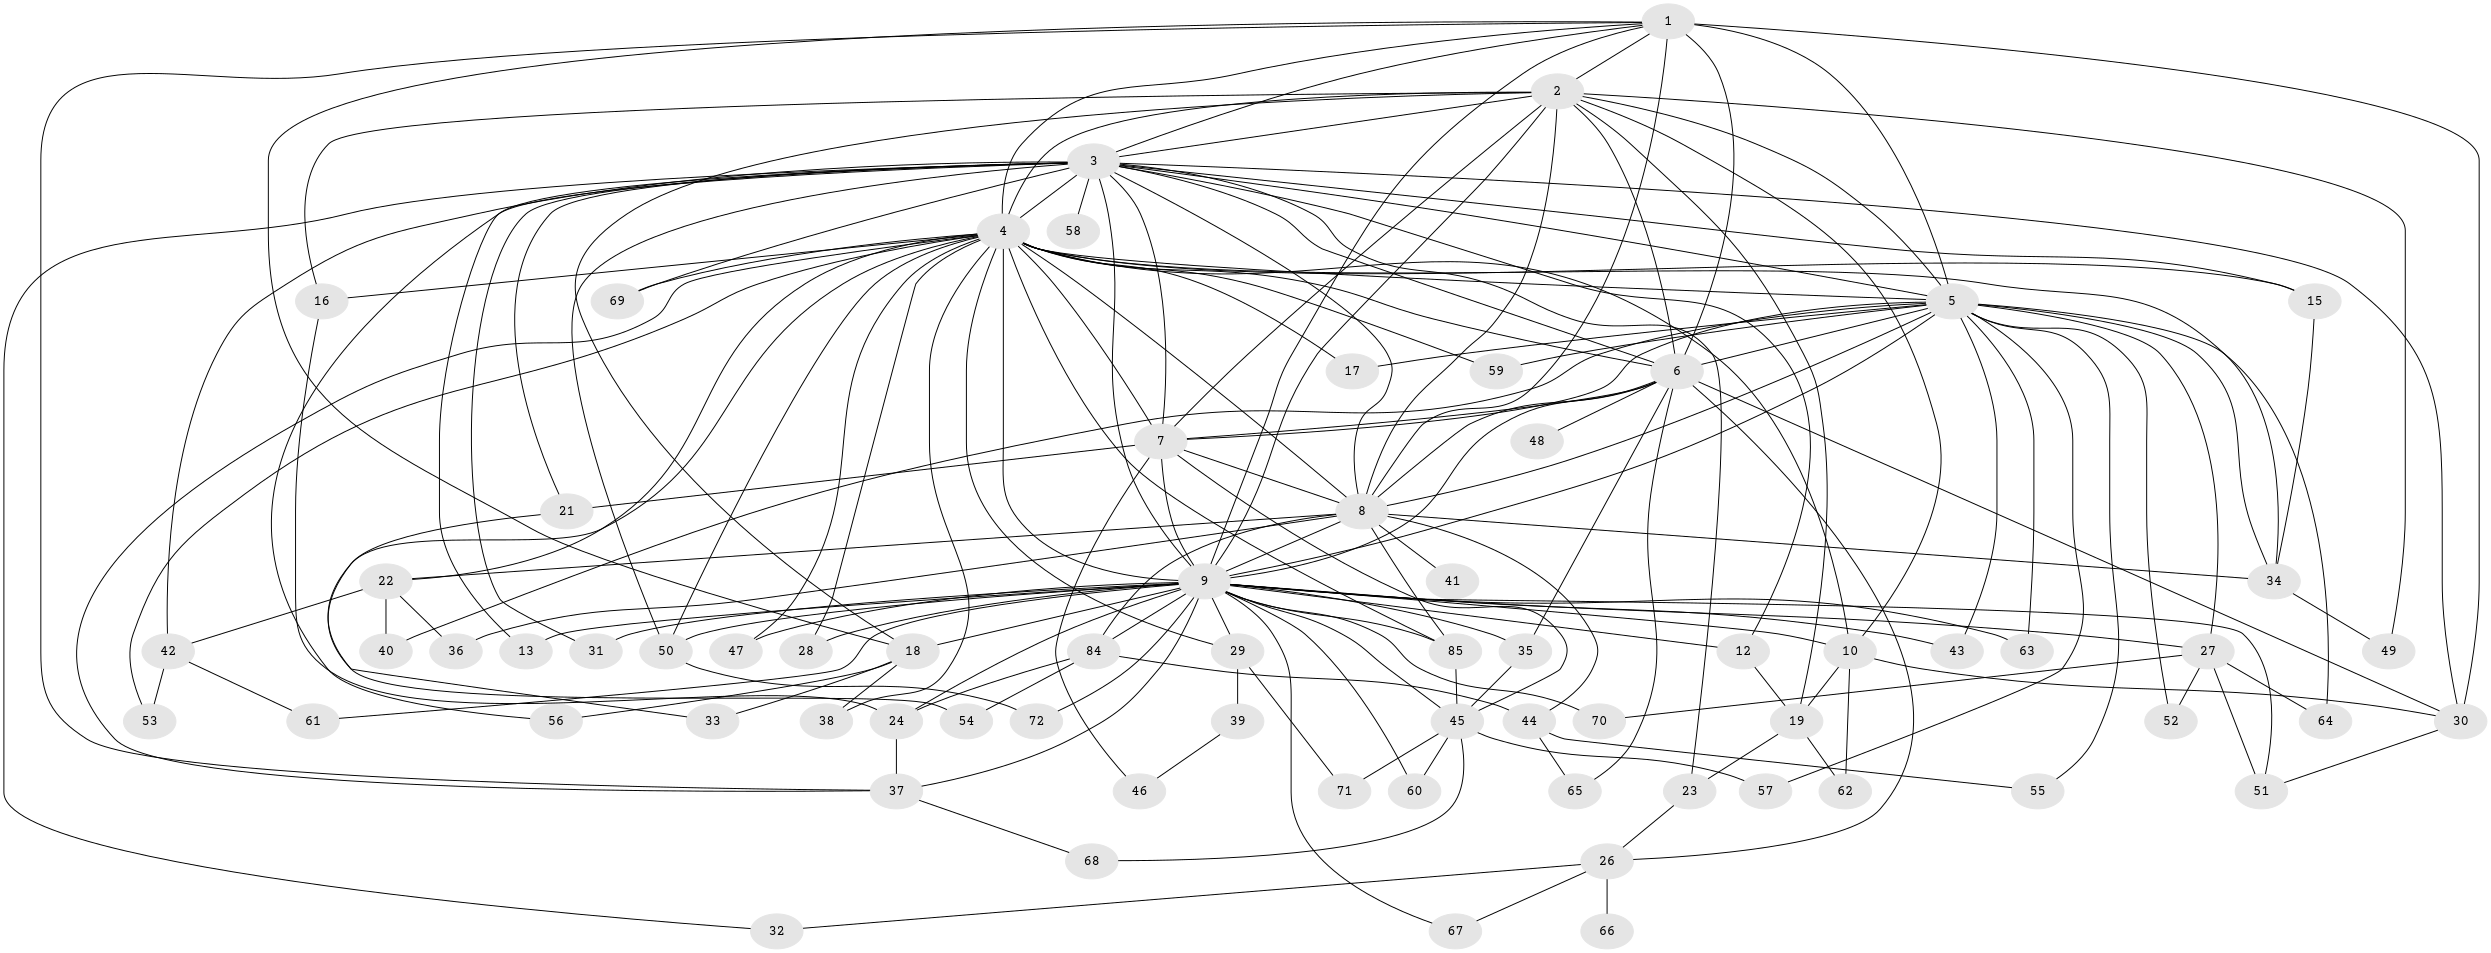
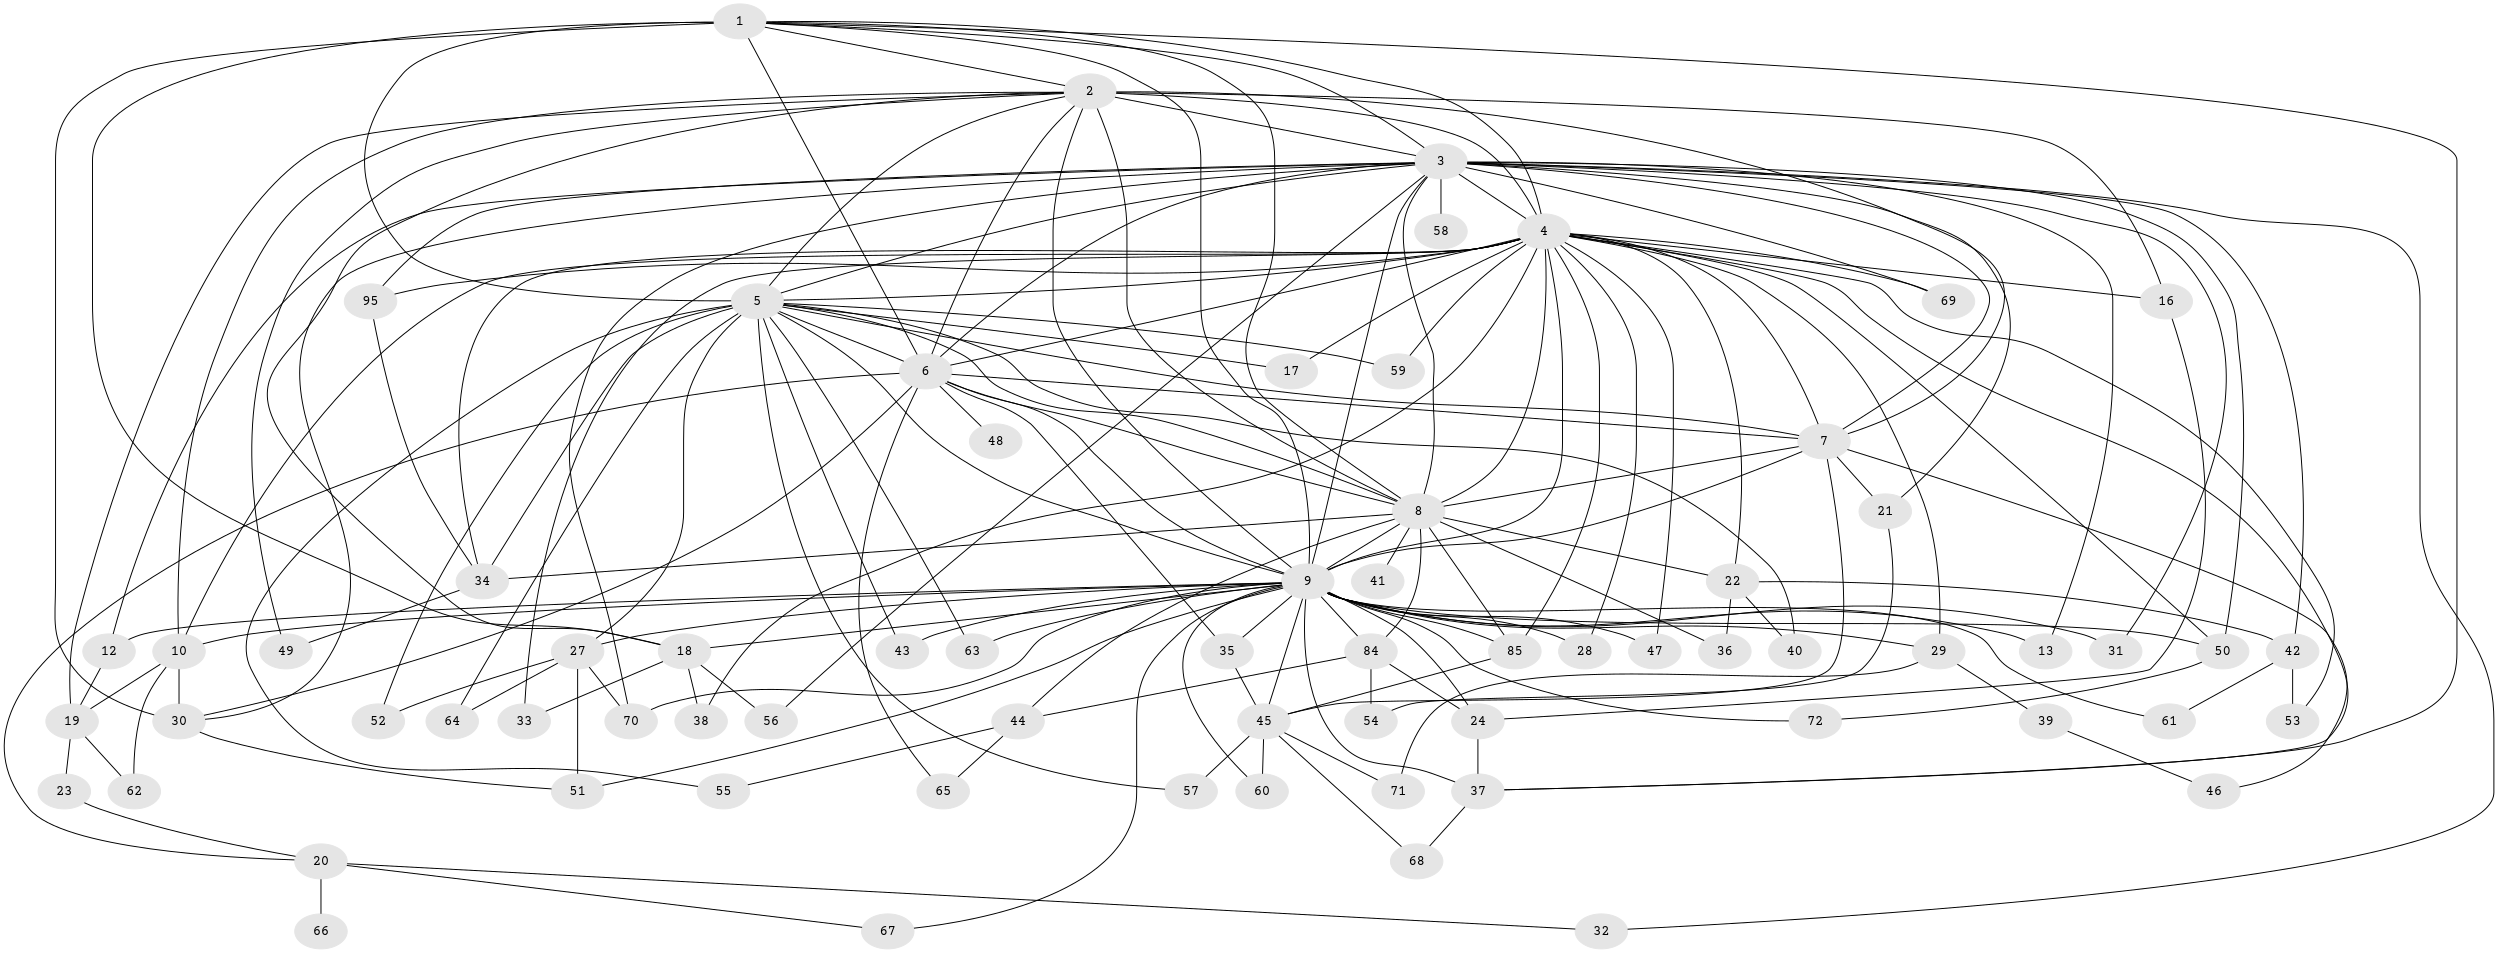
node "15": label "15" -> "95"
edge "3" -- "23": now "3" -- "70"
node "26": label "26" -> "20"
